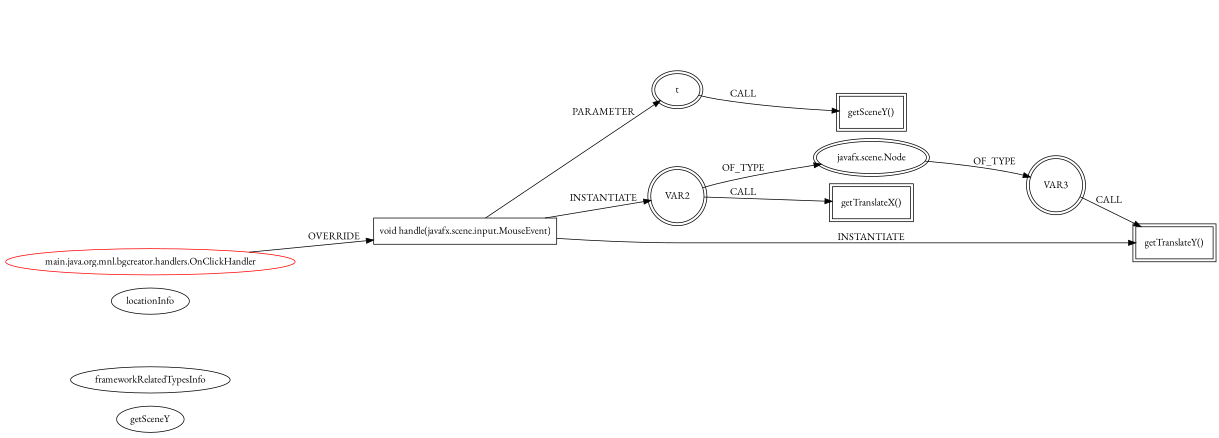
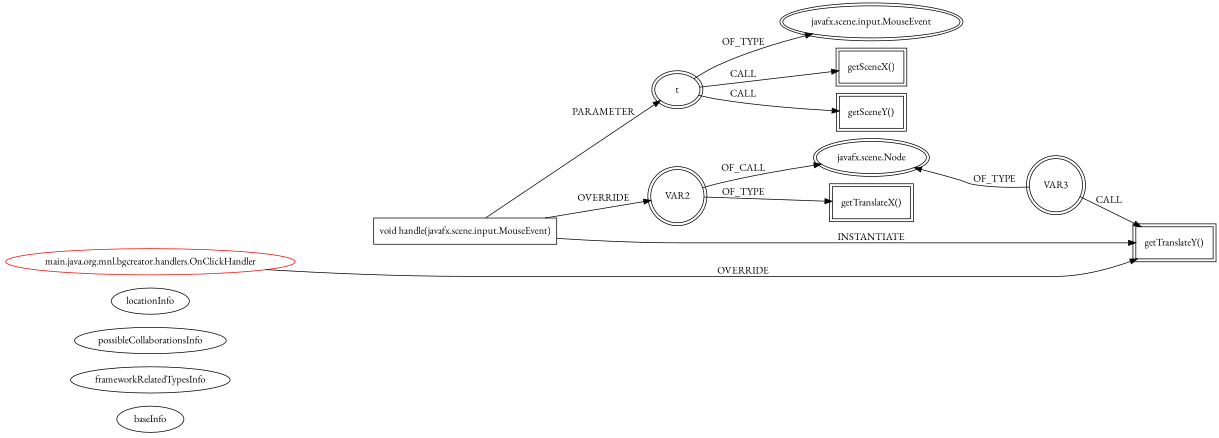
node "javafx.scene.input.MouseEvent": added
node "getSceneX()": added
edge "javafx.scene.Node" -> "VAR3": reversed
edge "VAR2" -> "javafx.scene.Node": label "OF_TYPE" -> "OF_CALL"
edge "VAR2" -> "getTranslateX()": label "CALL" -> "OF_TYPE"
edge "void handle(javafx.scene.input.MouseEvent)" -> "VAR2": label "INSTANTIATE" -> "OVERRIDE"
edge "main.java.org.mnl.bgcreator.handlers.OnClickHandler" -> "void handle(javafx.scene.input.MouseEvent)": now "main.java.org.mnl.bgcreator.handlers.OnClickHandler" -> "getTranslateY()"
node "possibleCollaborationsInfo": added
node "getSceneY": label "getSceneY" -> "baseInfo"
